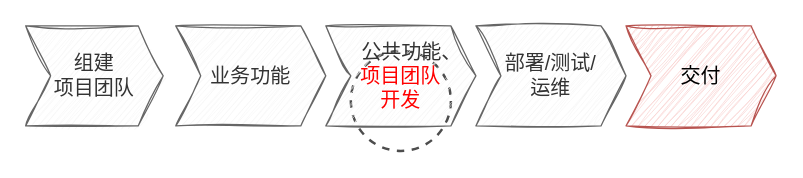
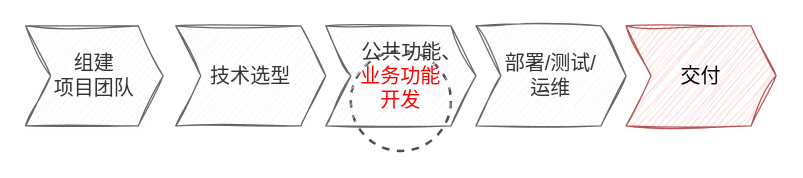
node "业务功能": label "业务功能" -> "技术选型"
node "公共功能、 项目团队 开发": label "公共功能、 项目团队 开发" -> "公共功能、 业务功能 开发"
